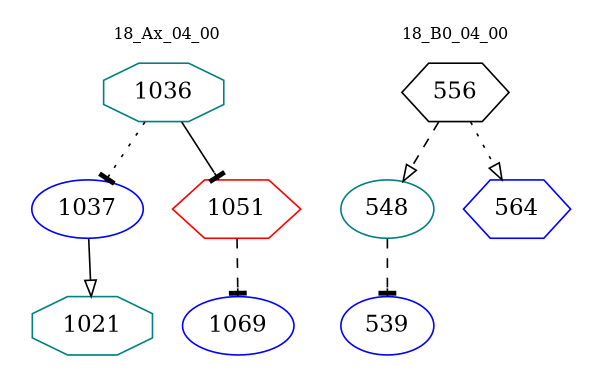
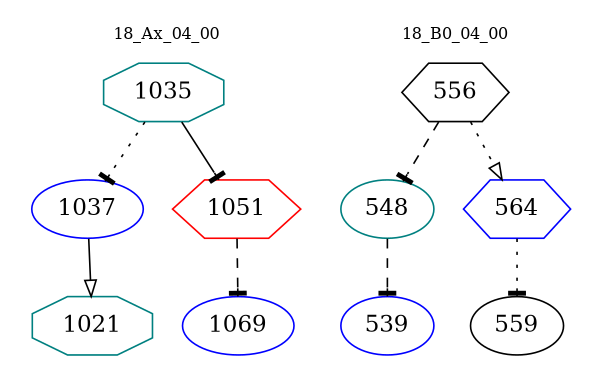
node "1036": label "1036" -> "1035"
edge "556" -> "548": arrowhead onormal -> tee
node "559": added
